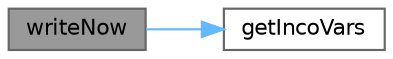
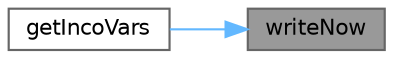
edge "writeNow" -> "getIncoVars": reversed
